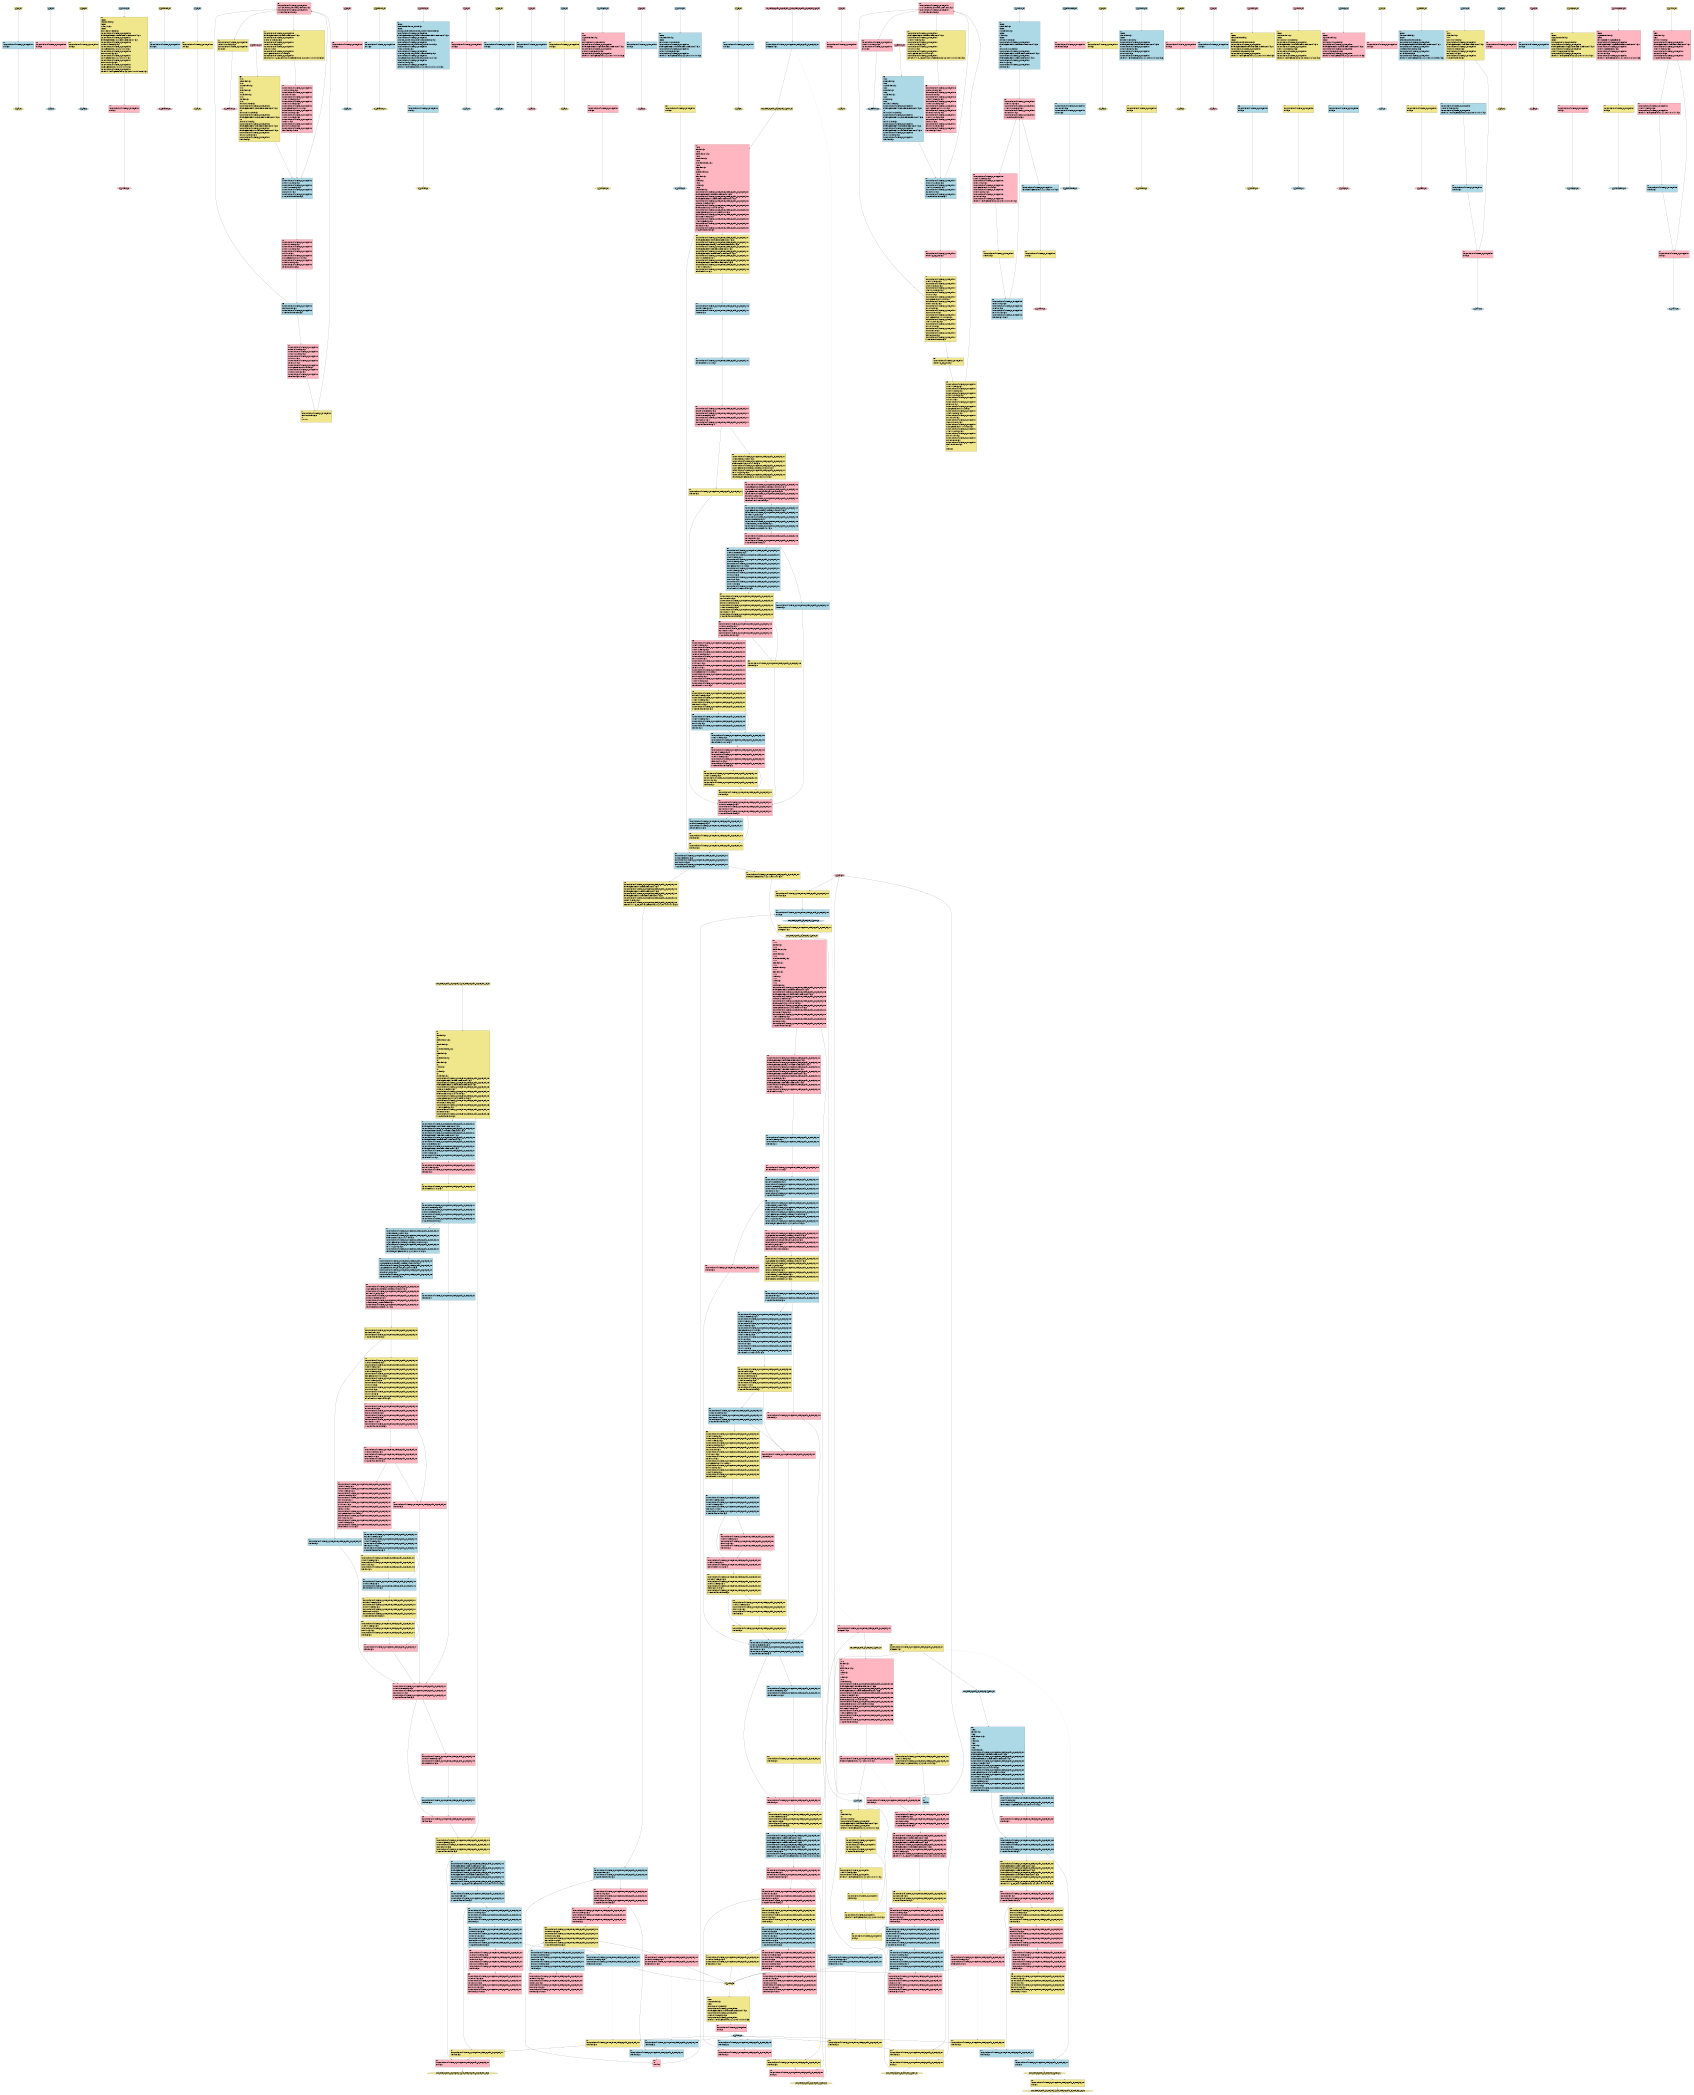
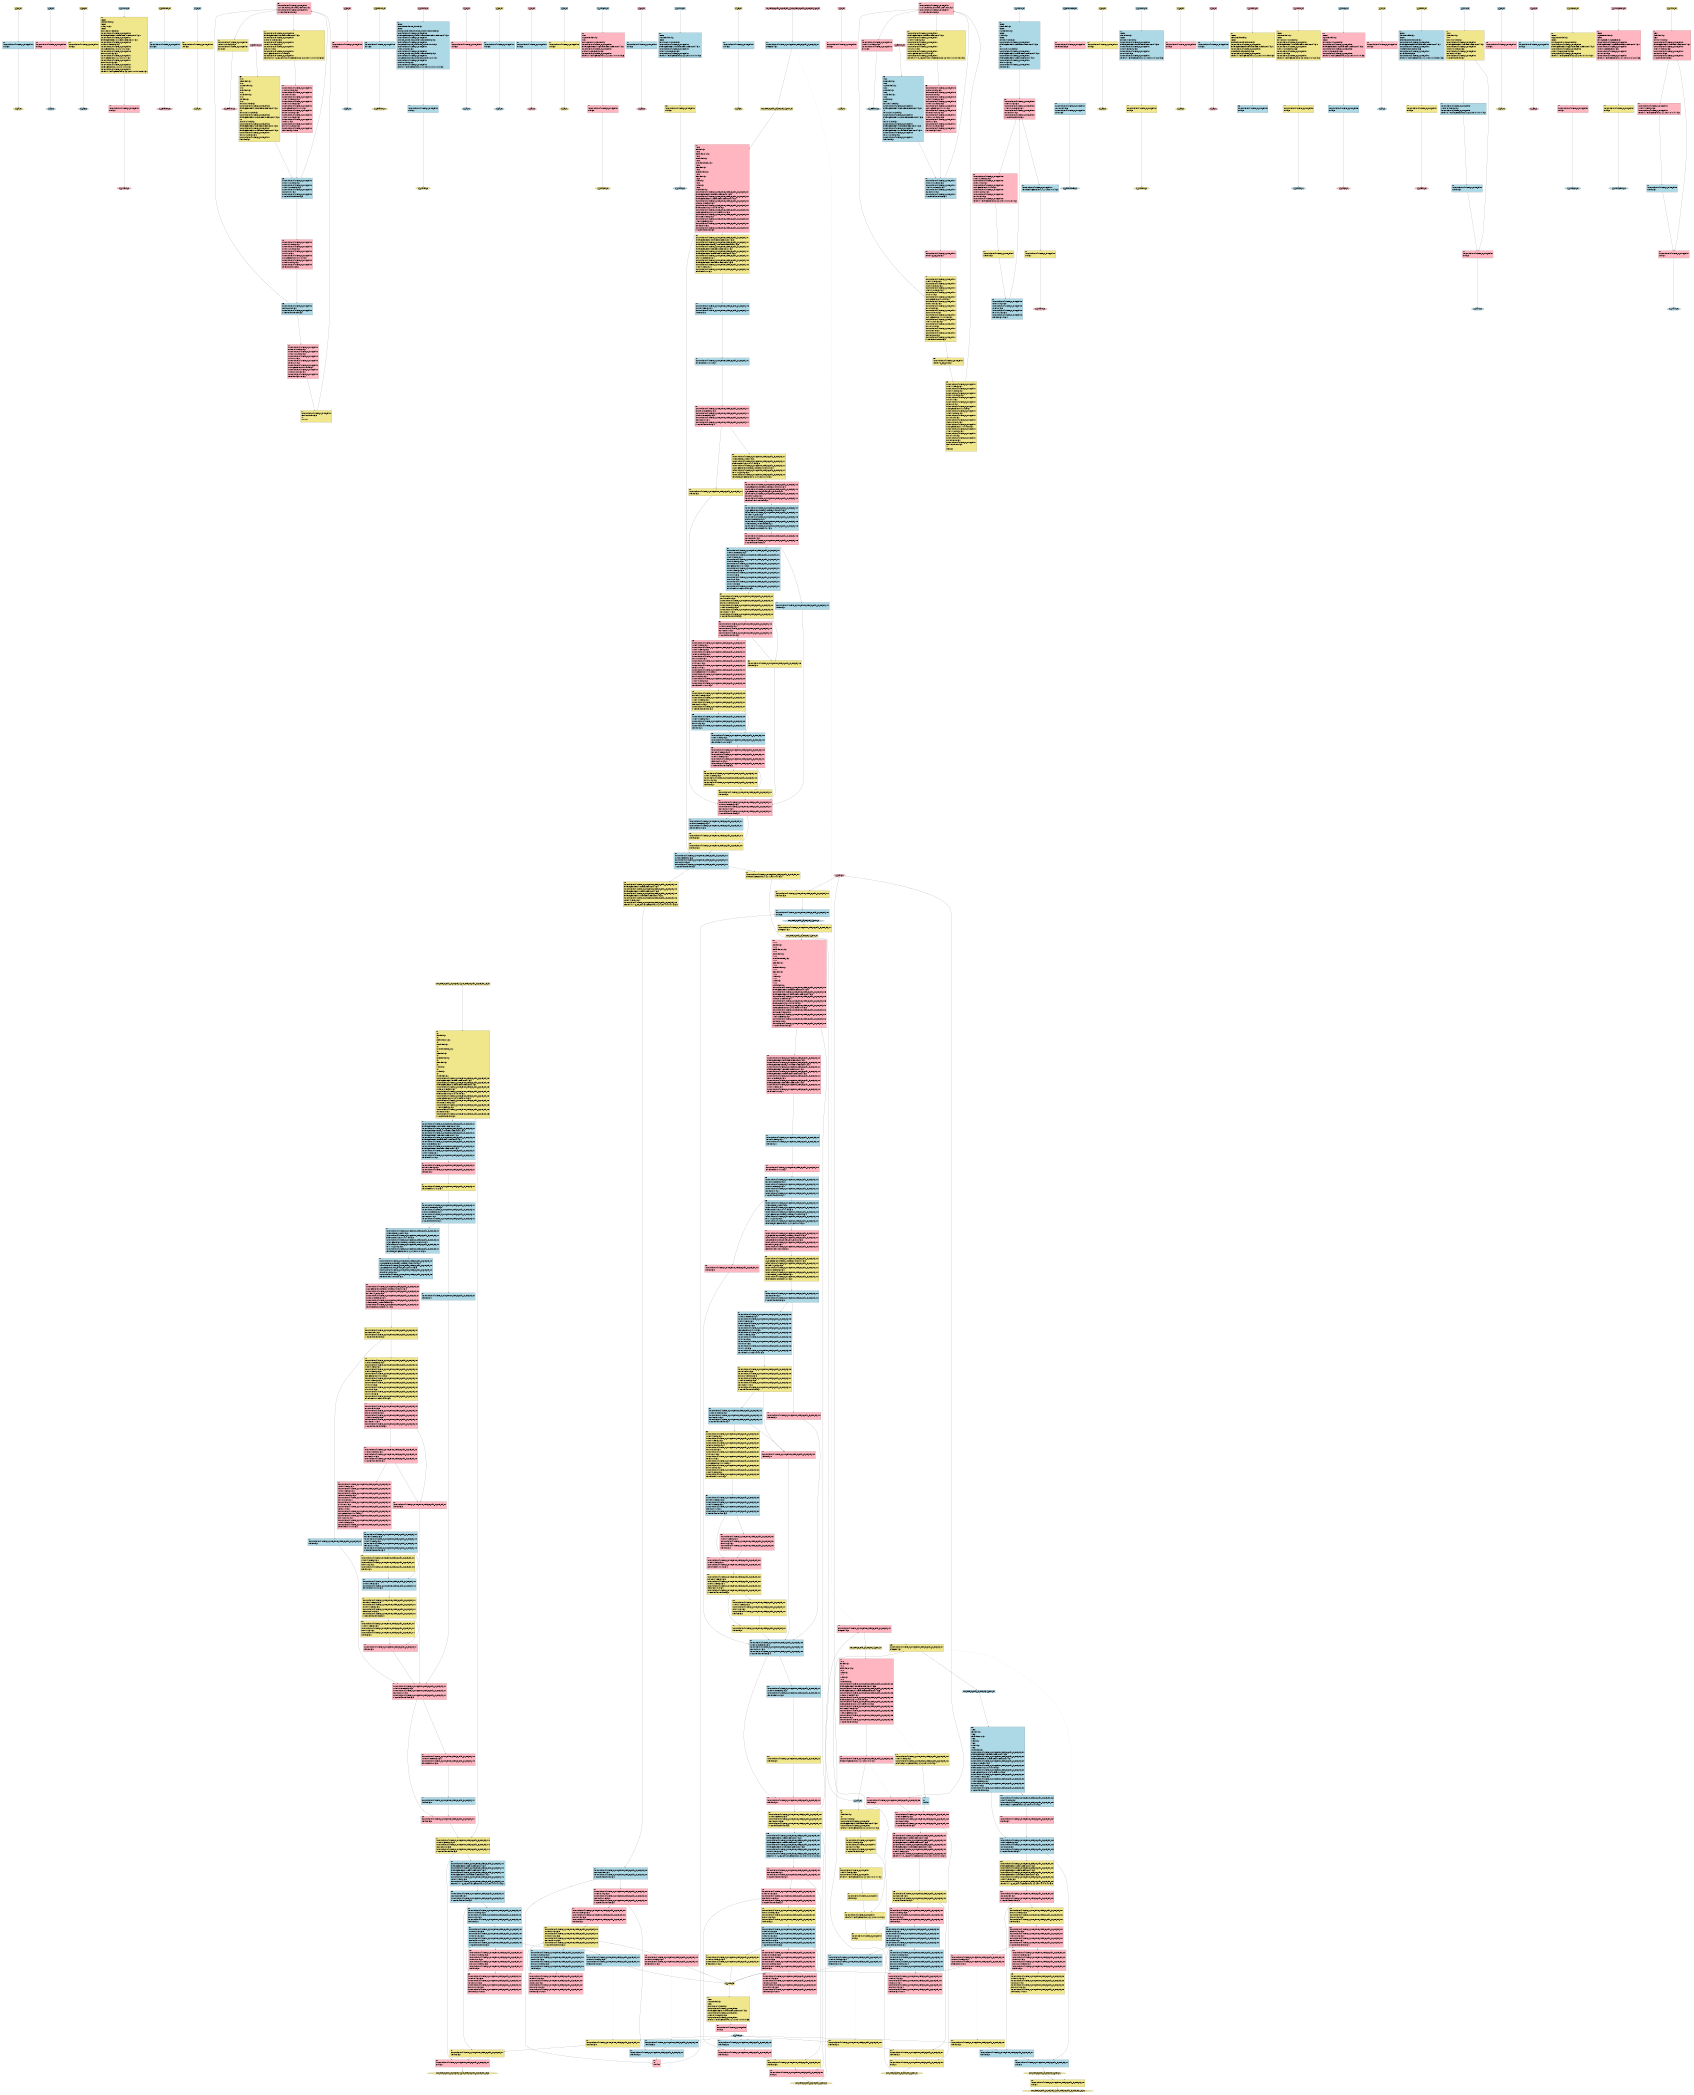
node "{io_ll_printDoubleLine_end}": removed
